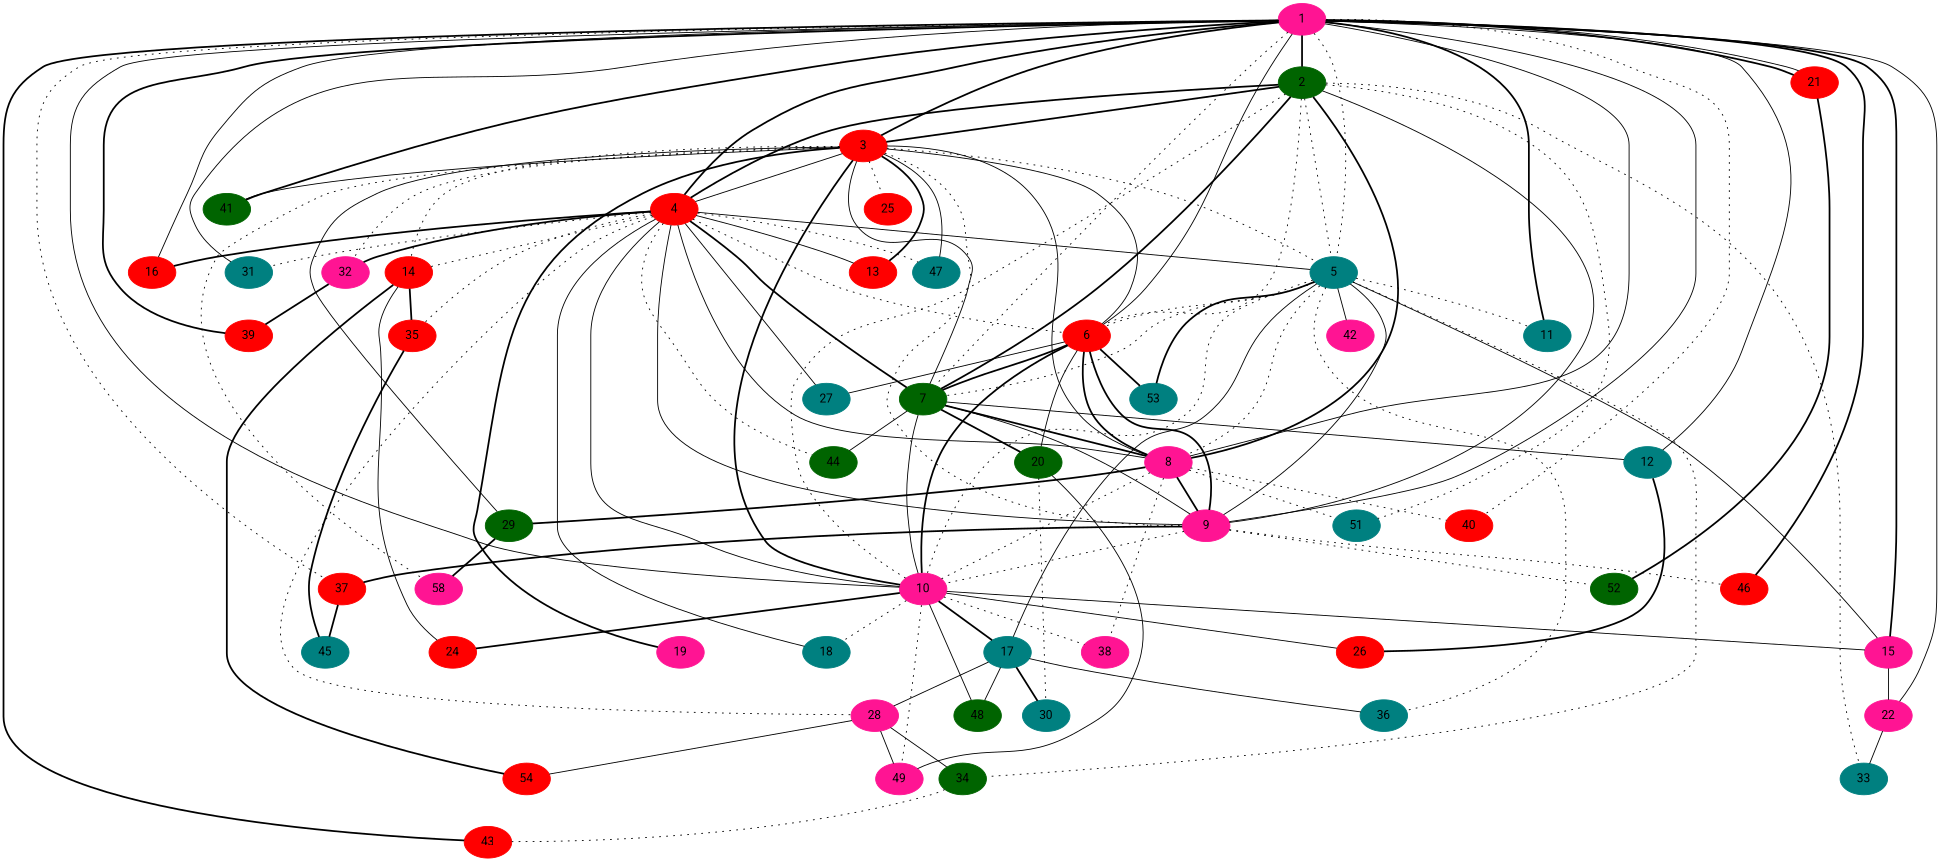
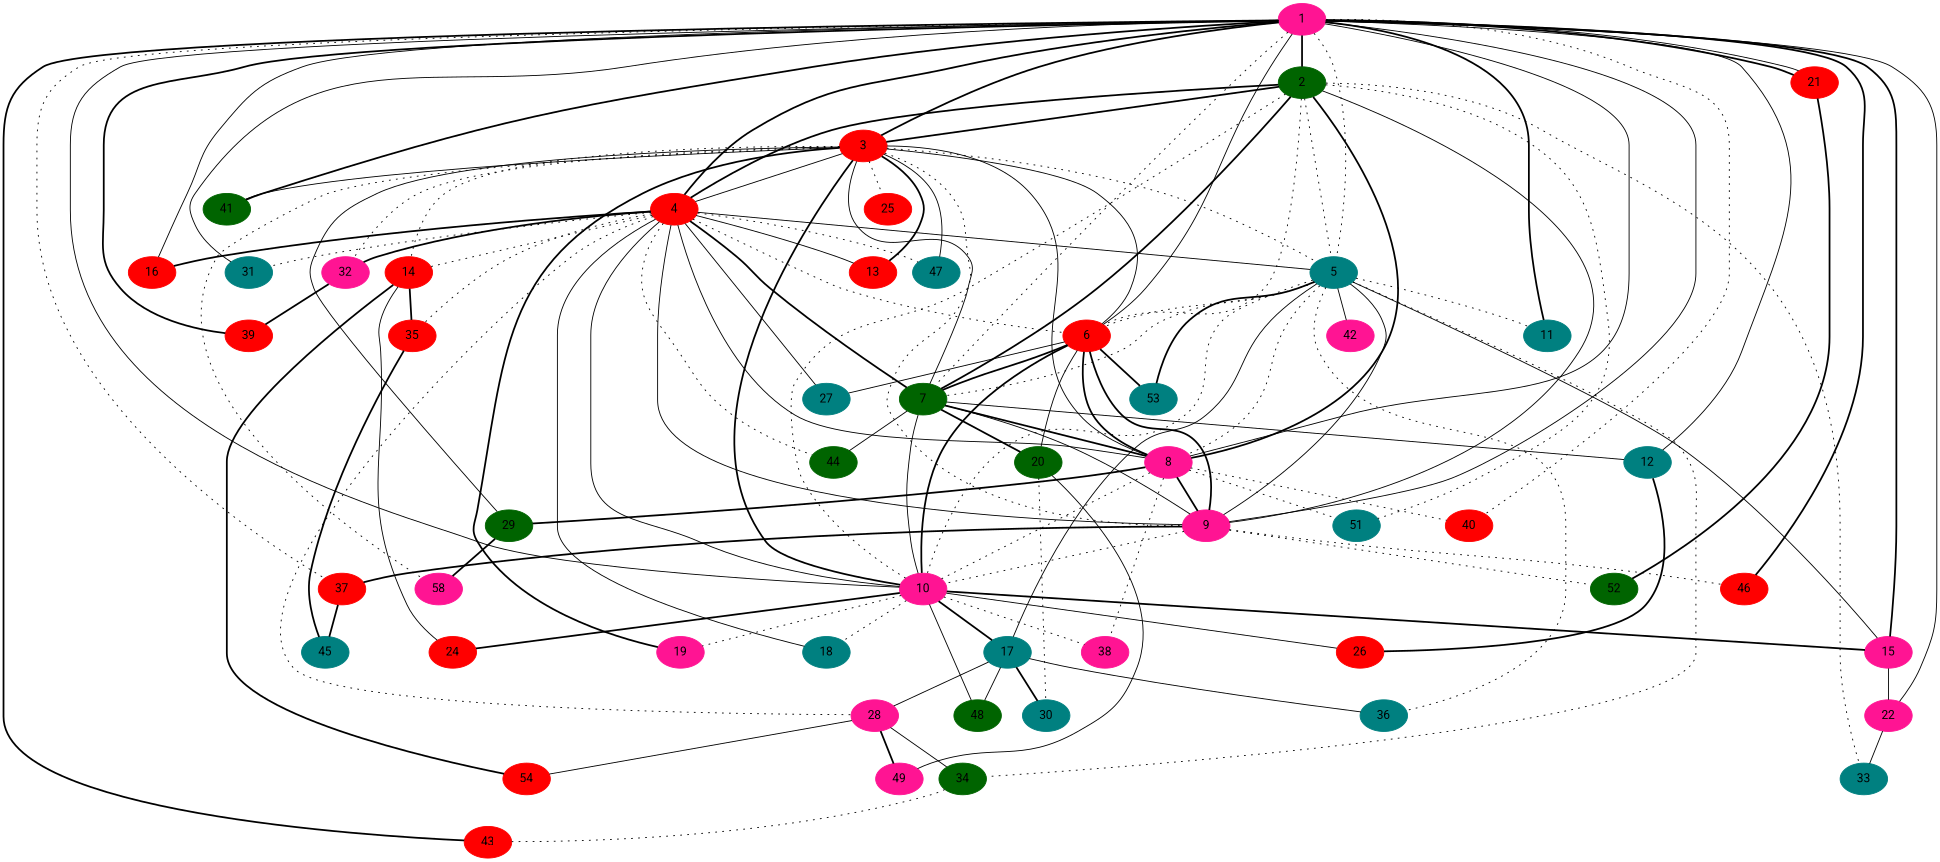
edge "10" -- "15": style solid -> bold
edge "10" -- "49": now "10" -- "19"
edge "28" -- "49": style solid -> bold
